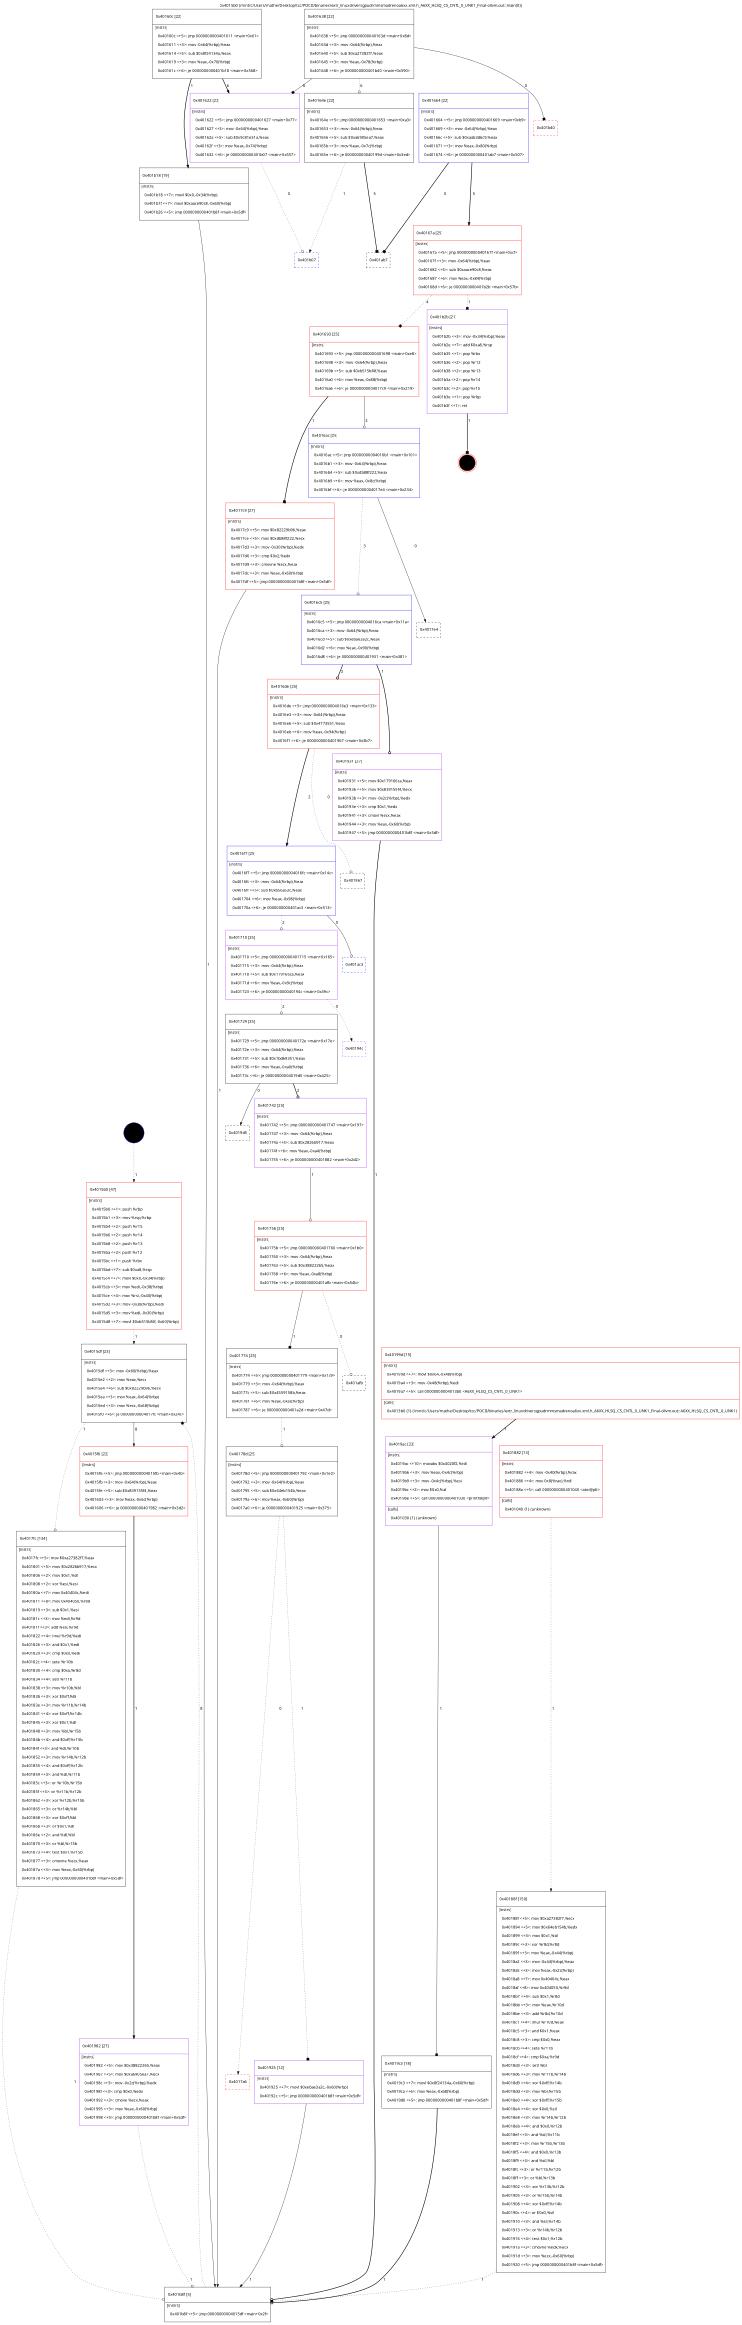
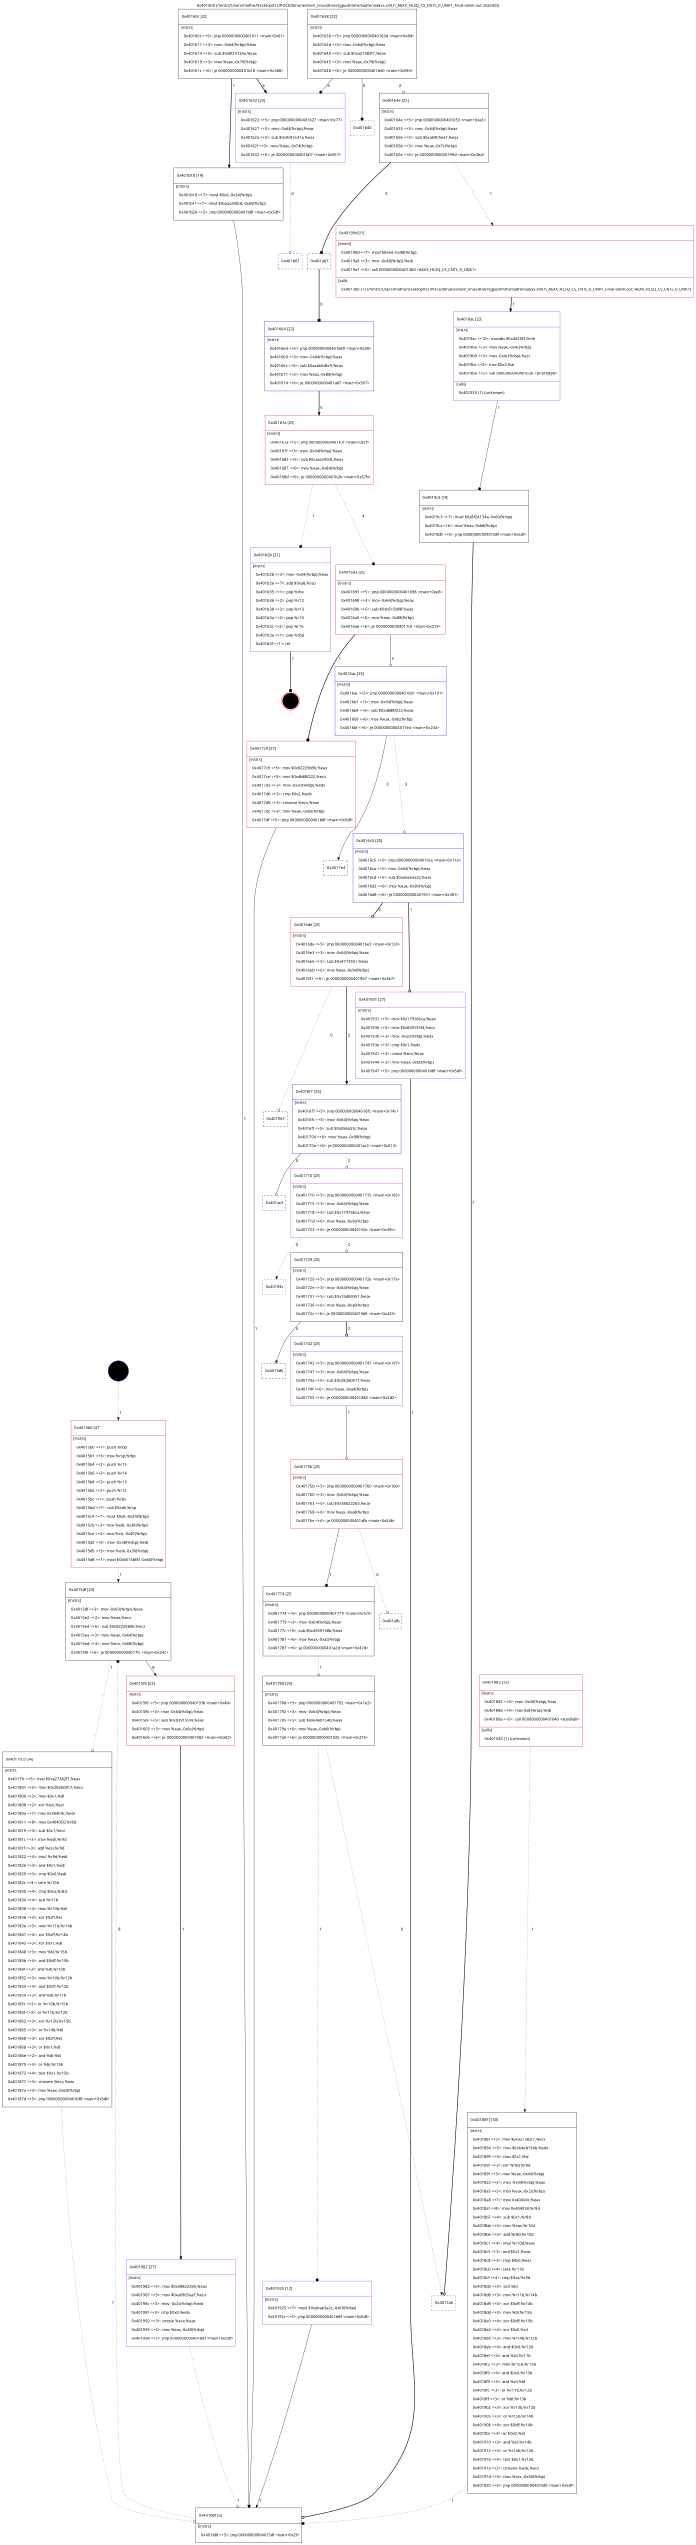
edge "0x40164e [22]" -> "0x401b07": now "0x40164e [22]" -> "0x40199d [15]"
edge "0x401664 [22]" -> "0x401ab7": reversed
edge "0x4019c3 [18]" -> "0x401b8f [5]": now "0x4019c3 [18]" -> "0x4017a6"
